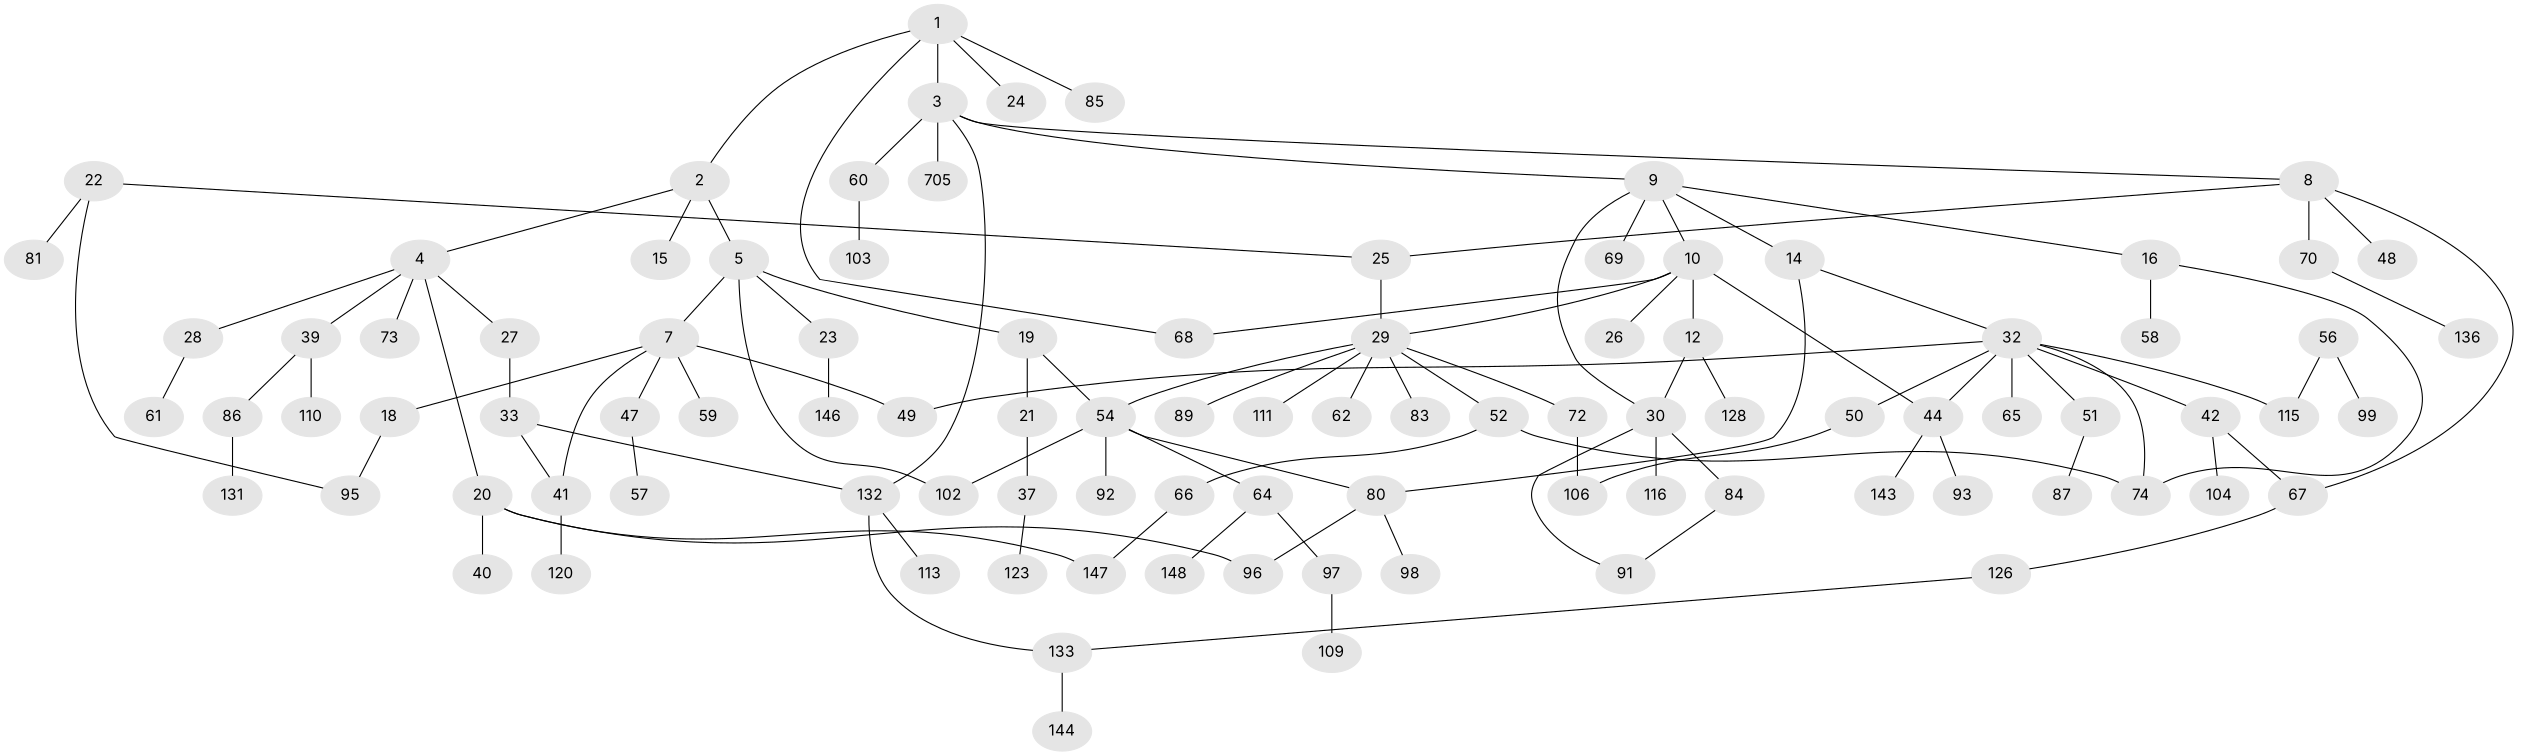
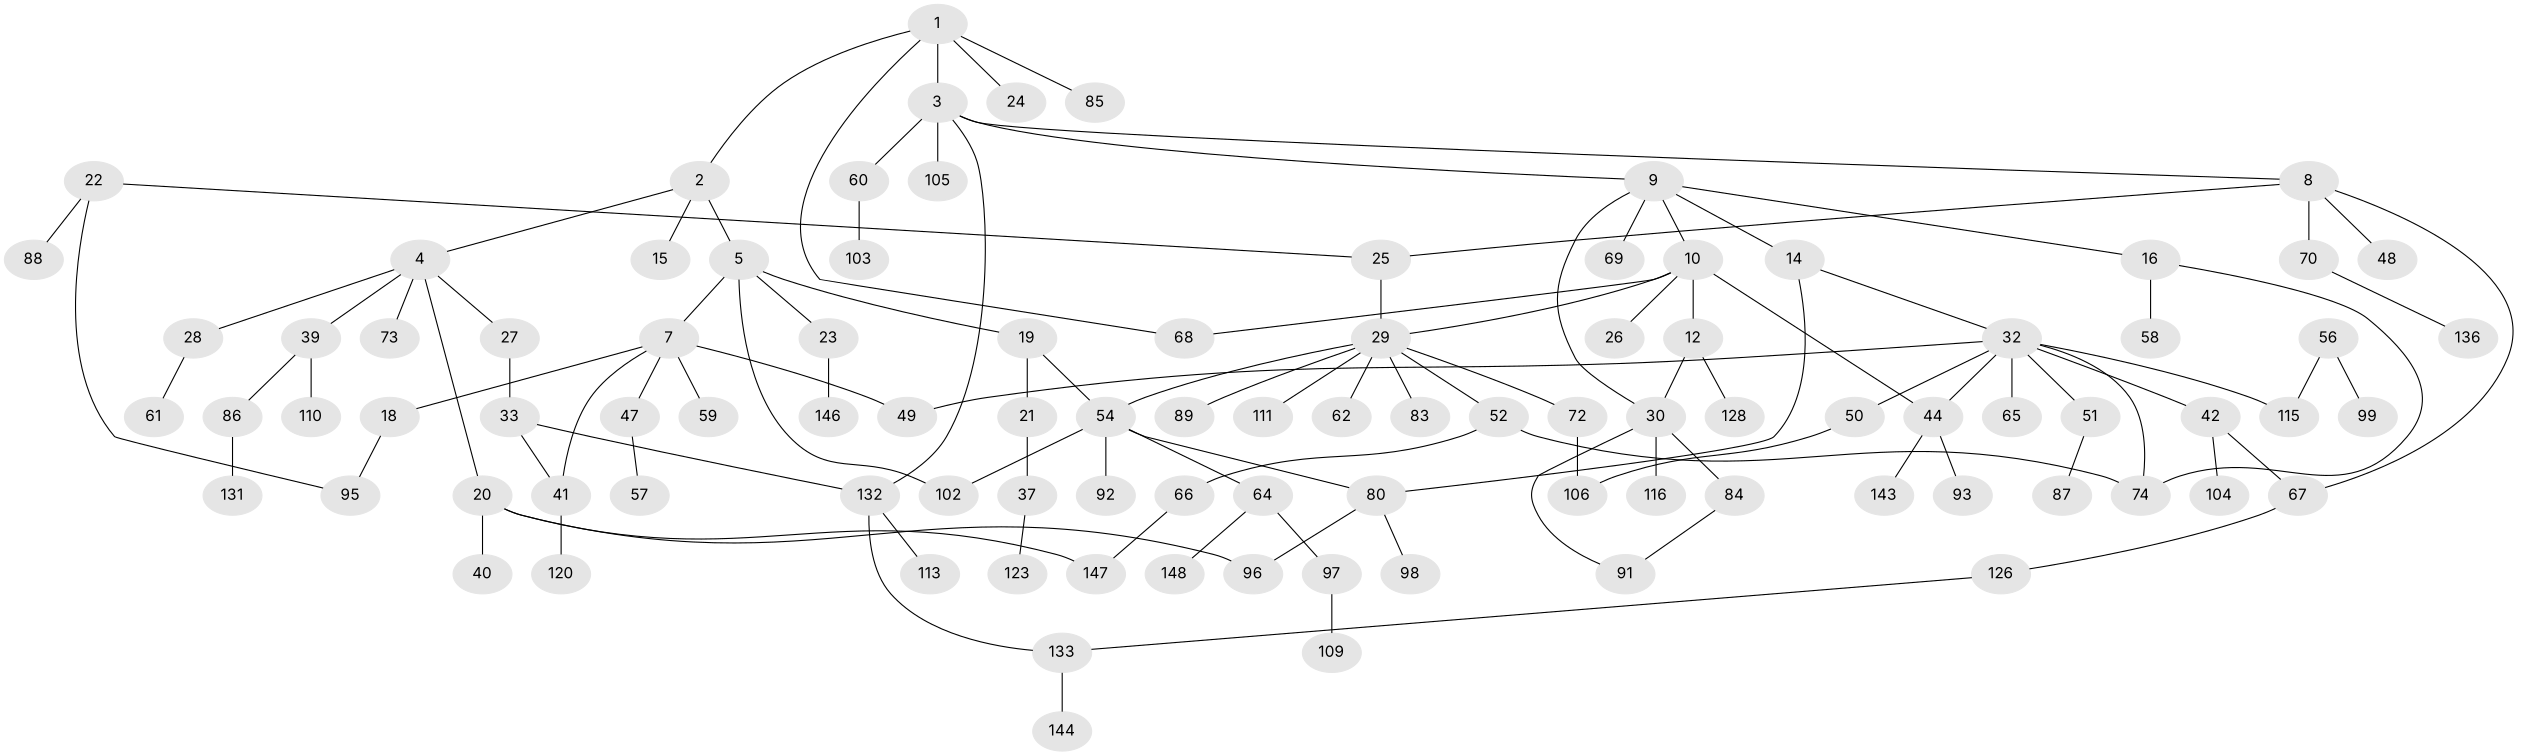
node "705": label "705" -> "105"
node "81": label "81" -> "88"
